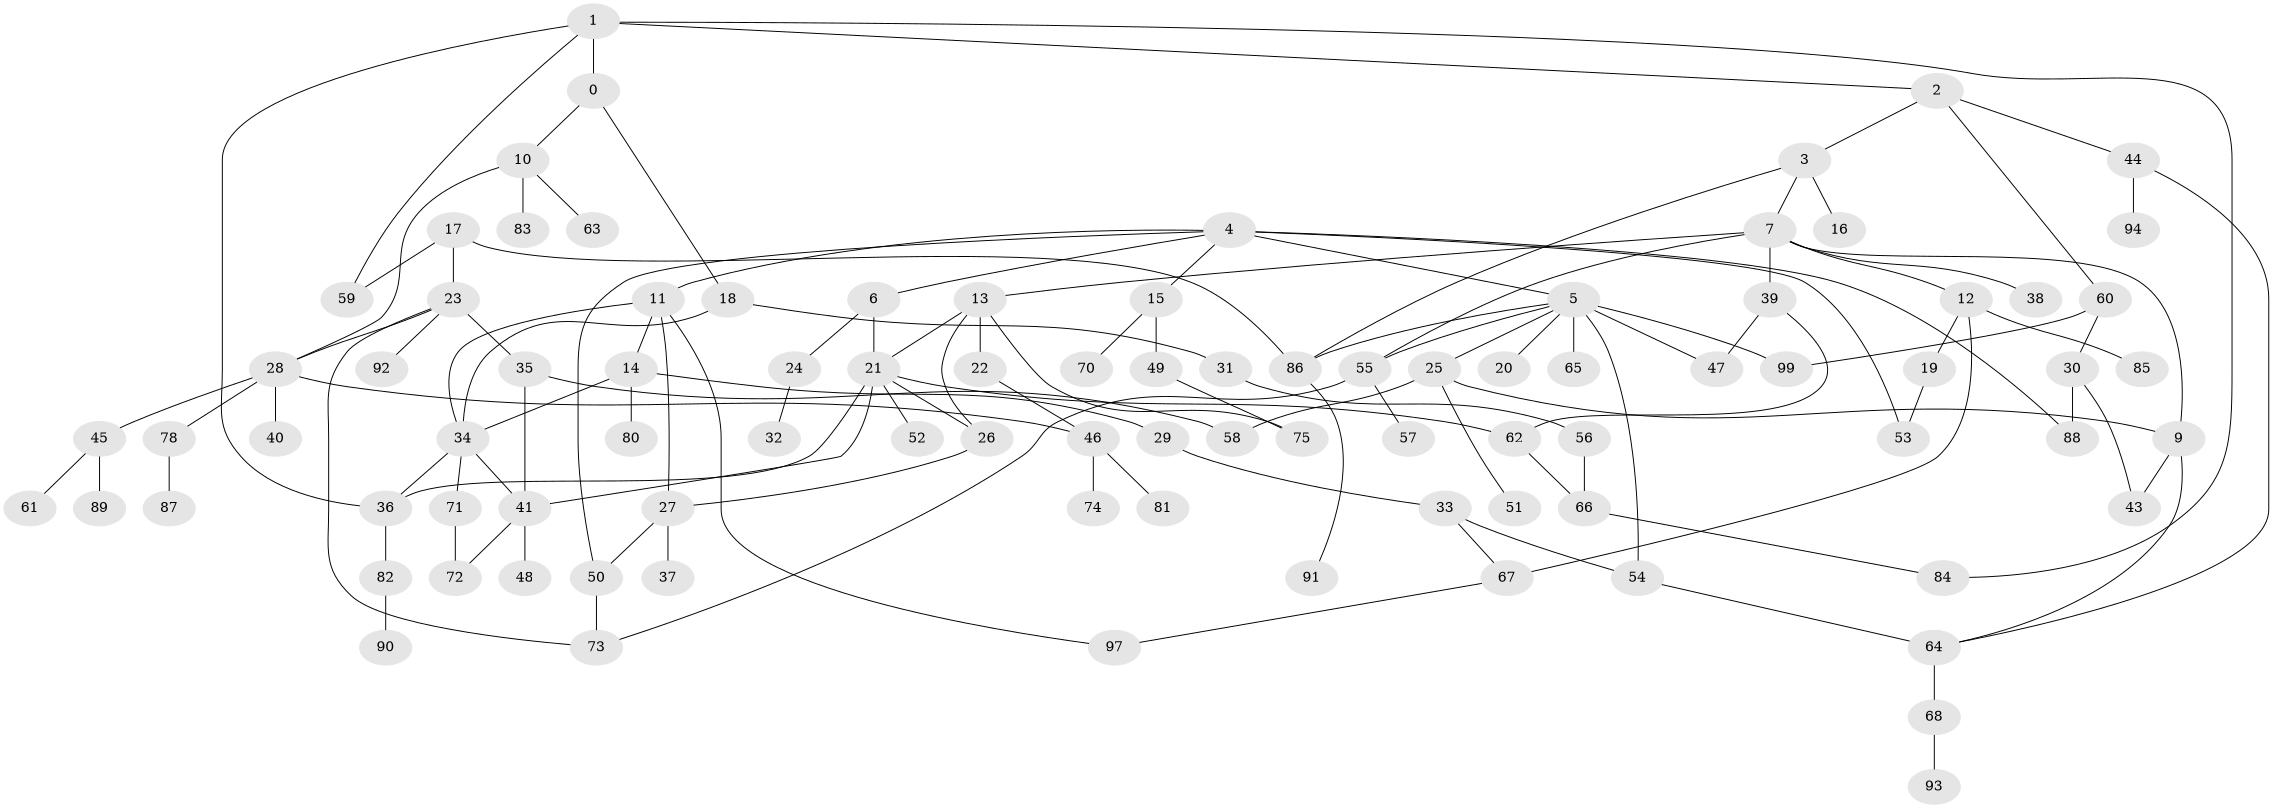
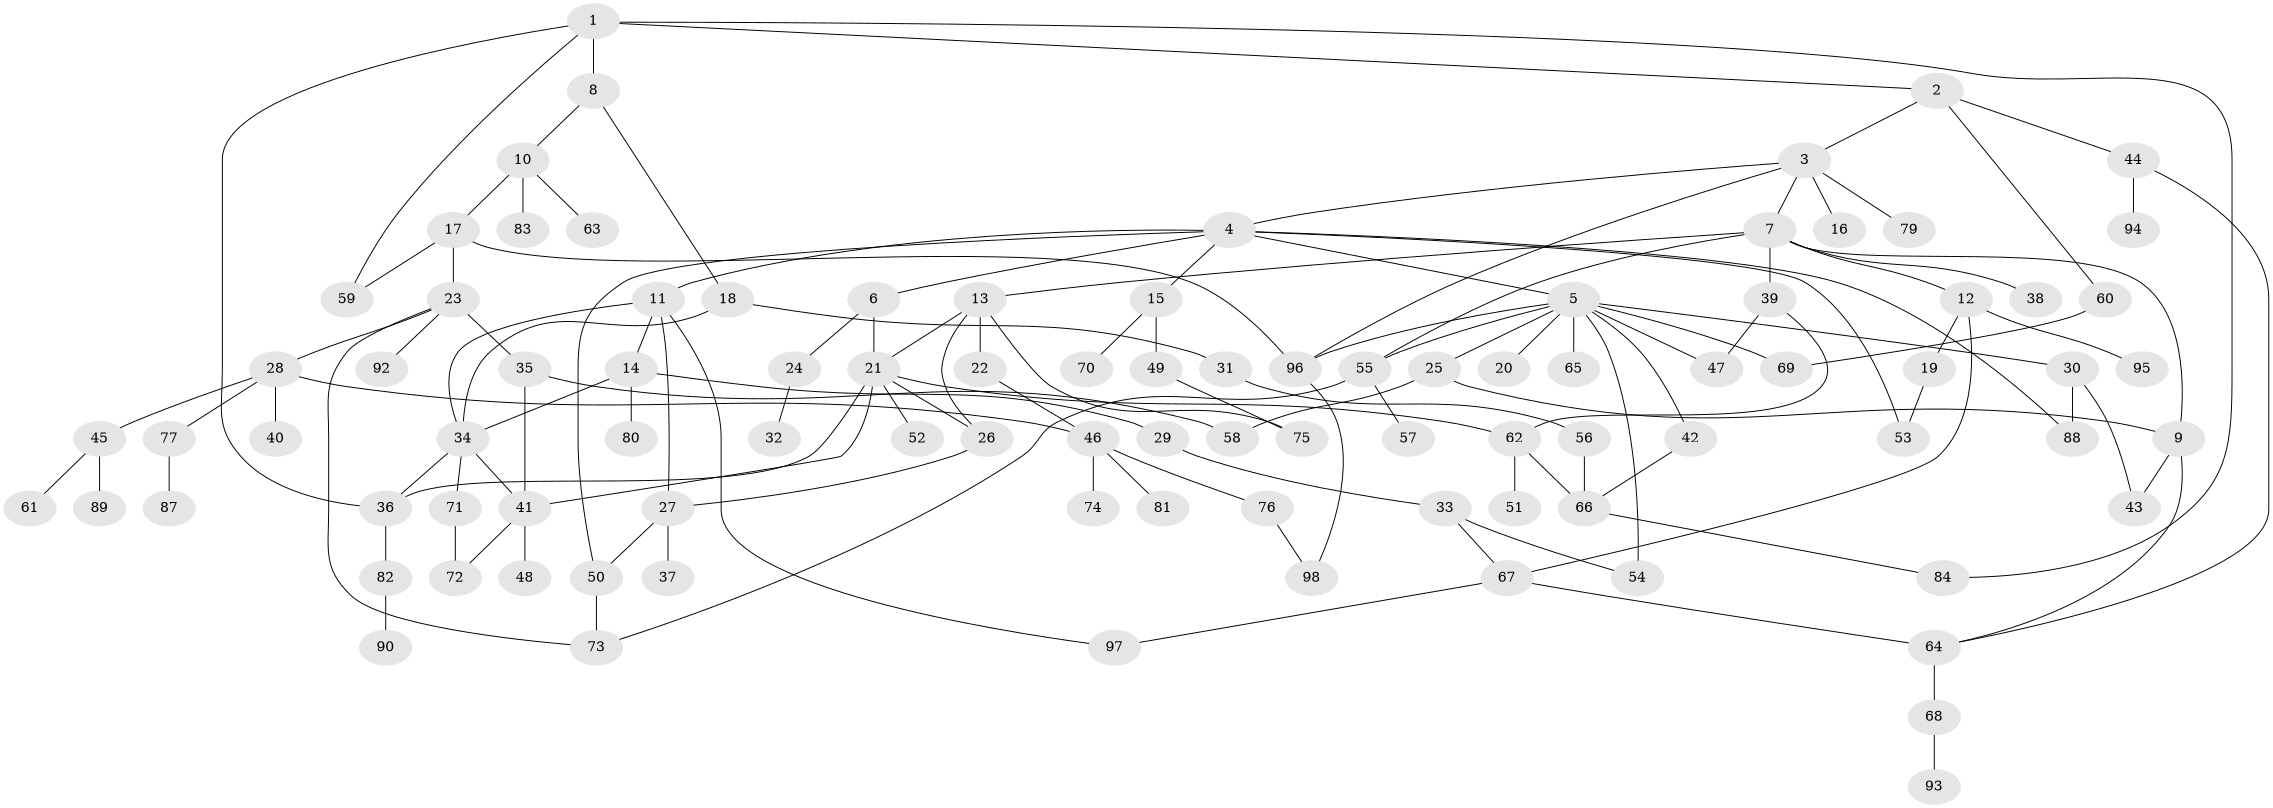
node "0": label "0" -> "8"
edge "3" -- "4": added
node "79": added
edge "10" -- "28": now "10" -- "17"
edge "60" -- "30": now "5" -- "30"
node "86": label "86" -> "96"
node "99": label "99" -> "69"
node "85": label "85" -> "95"
node "78": label "78" -> "77"
node "42": added
edge "25" -- "51": now "62" -- "51"
node "76": added
node "91": label "91" -> "98"
edge "54" -- "64": now "67" -- "64"
